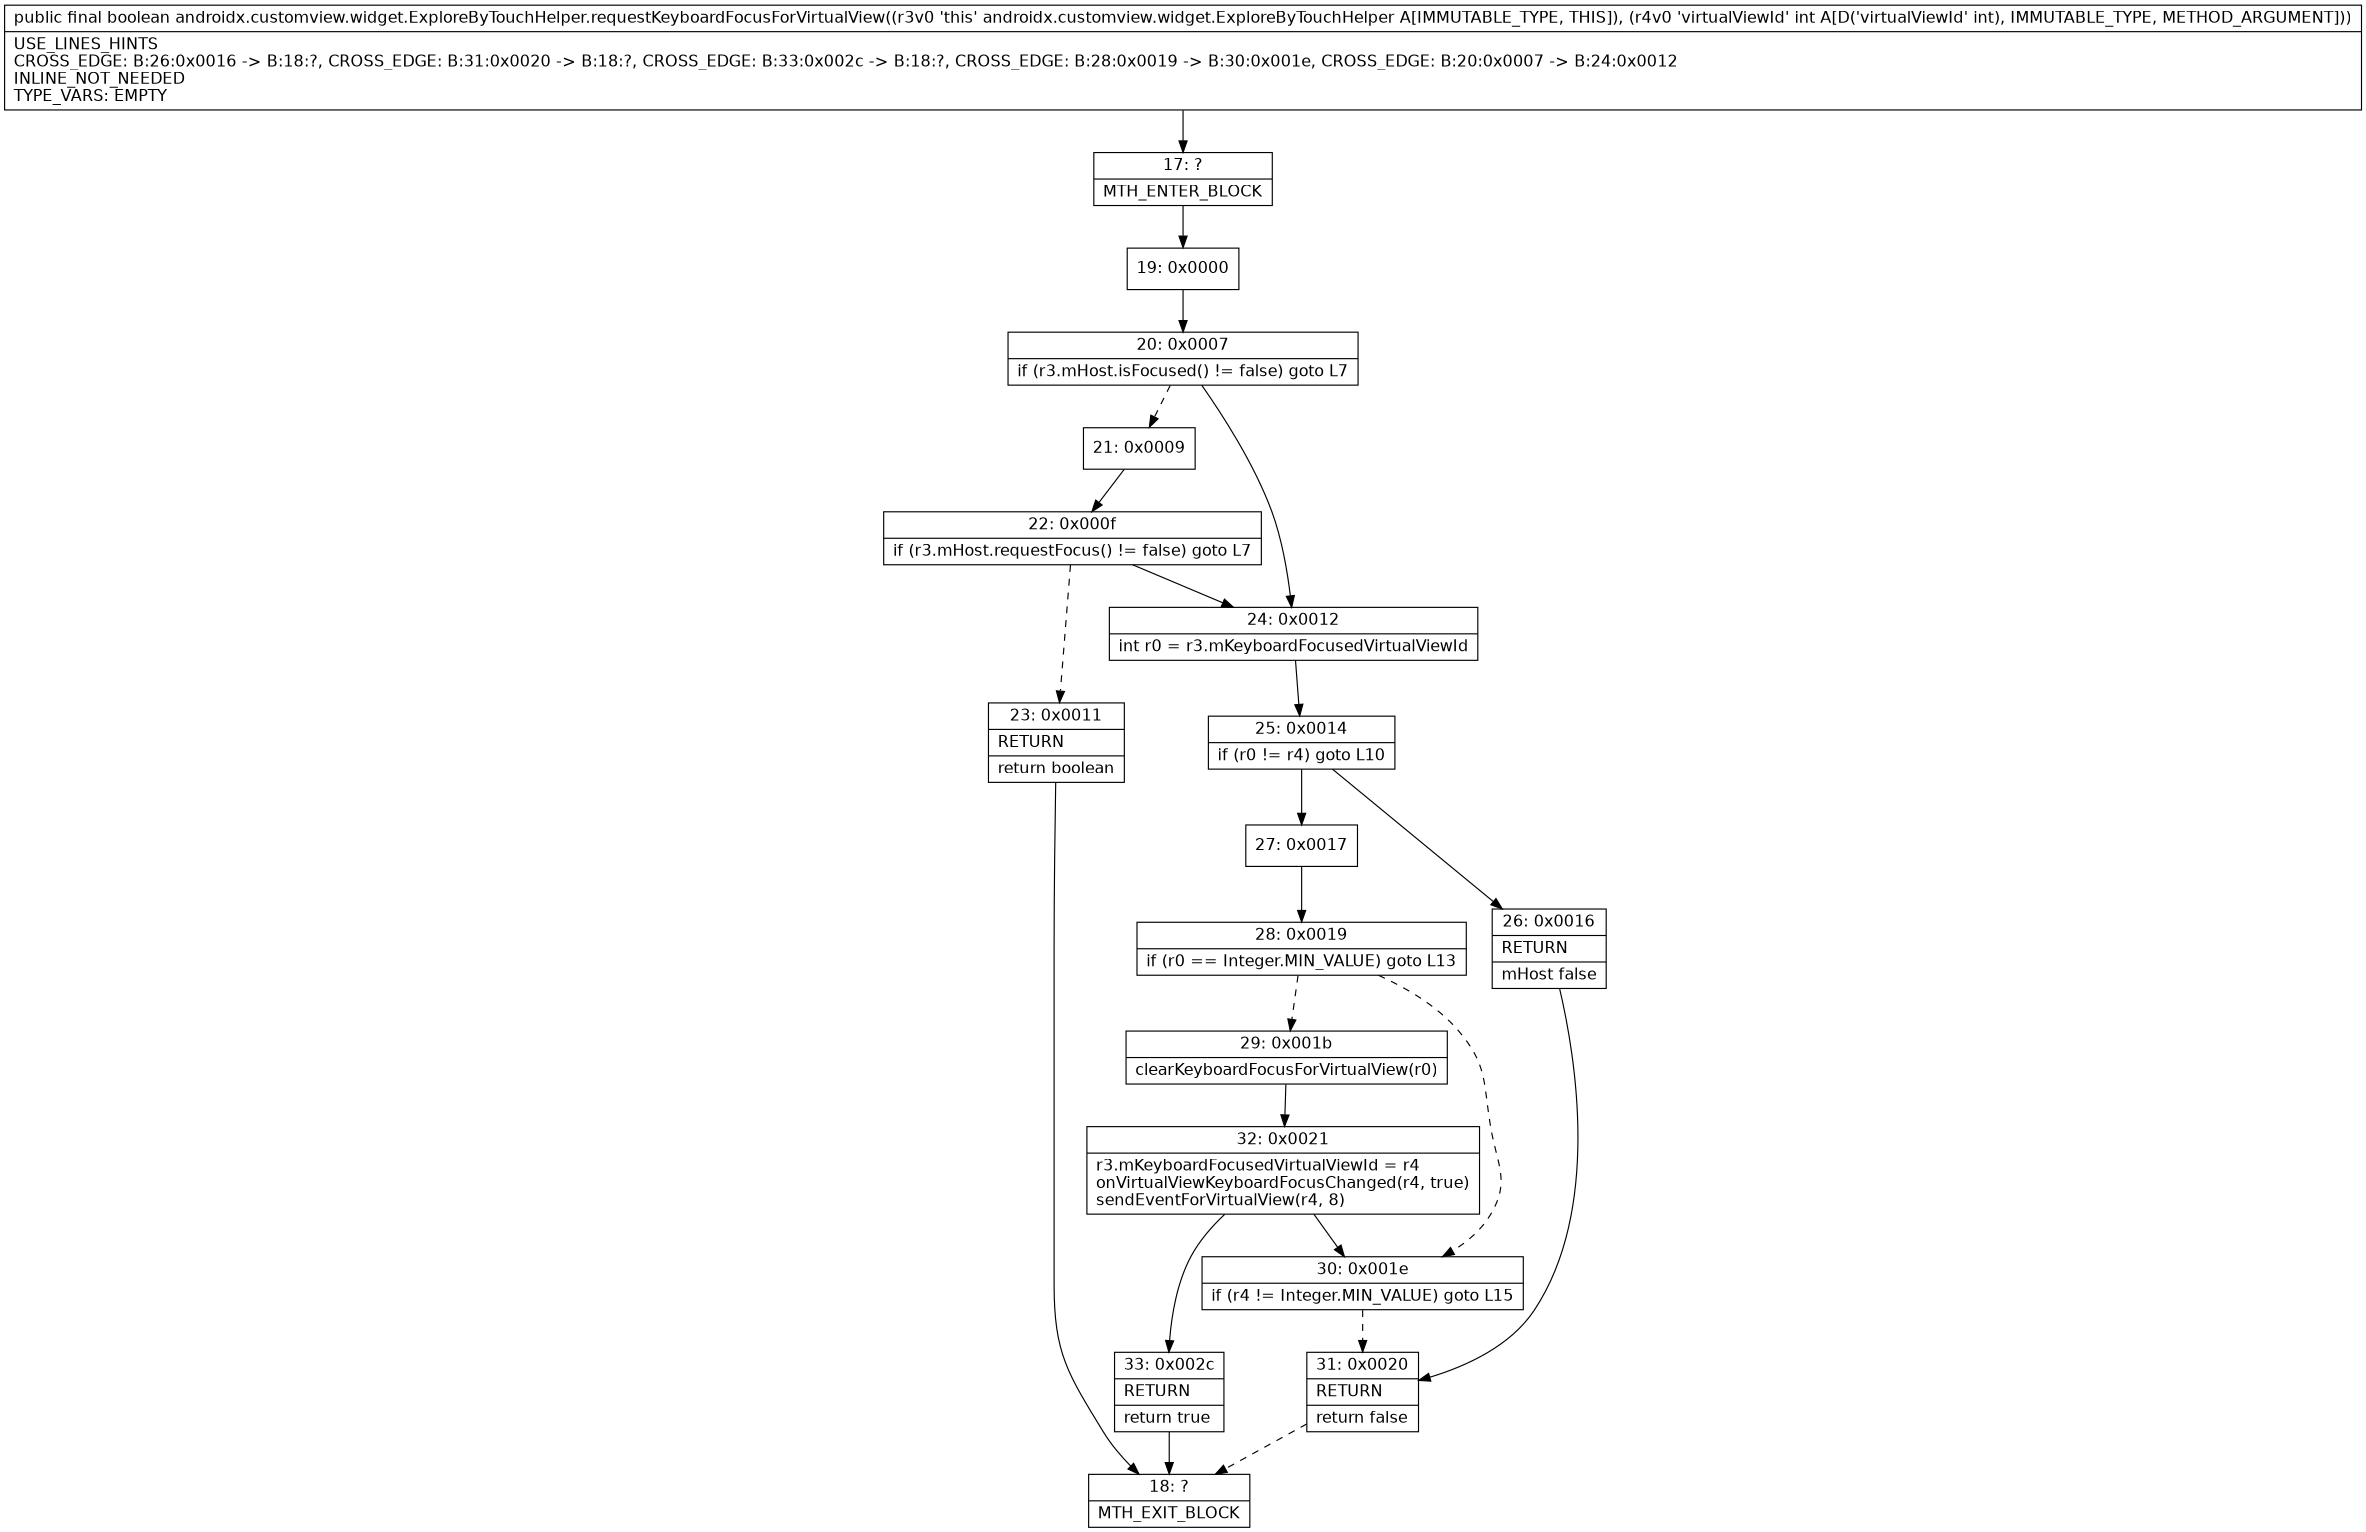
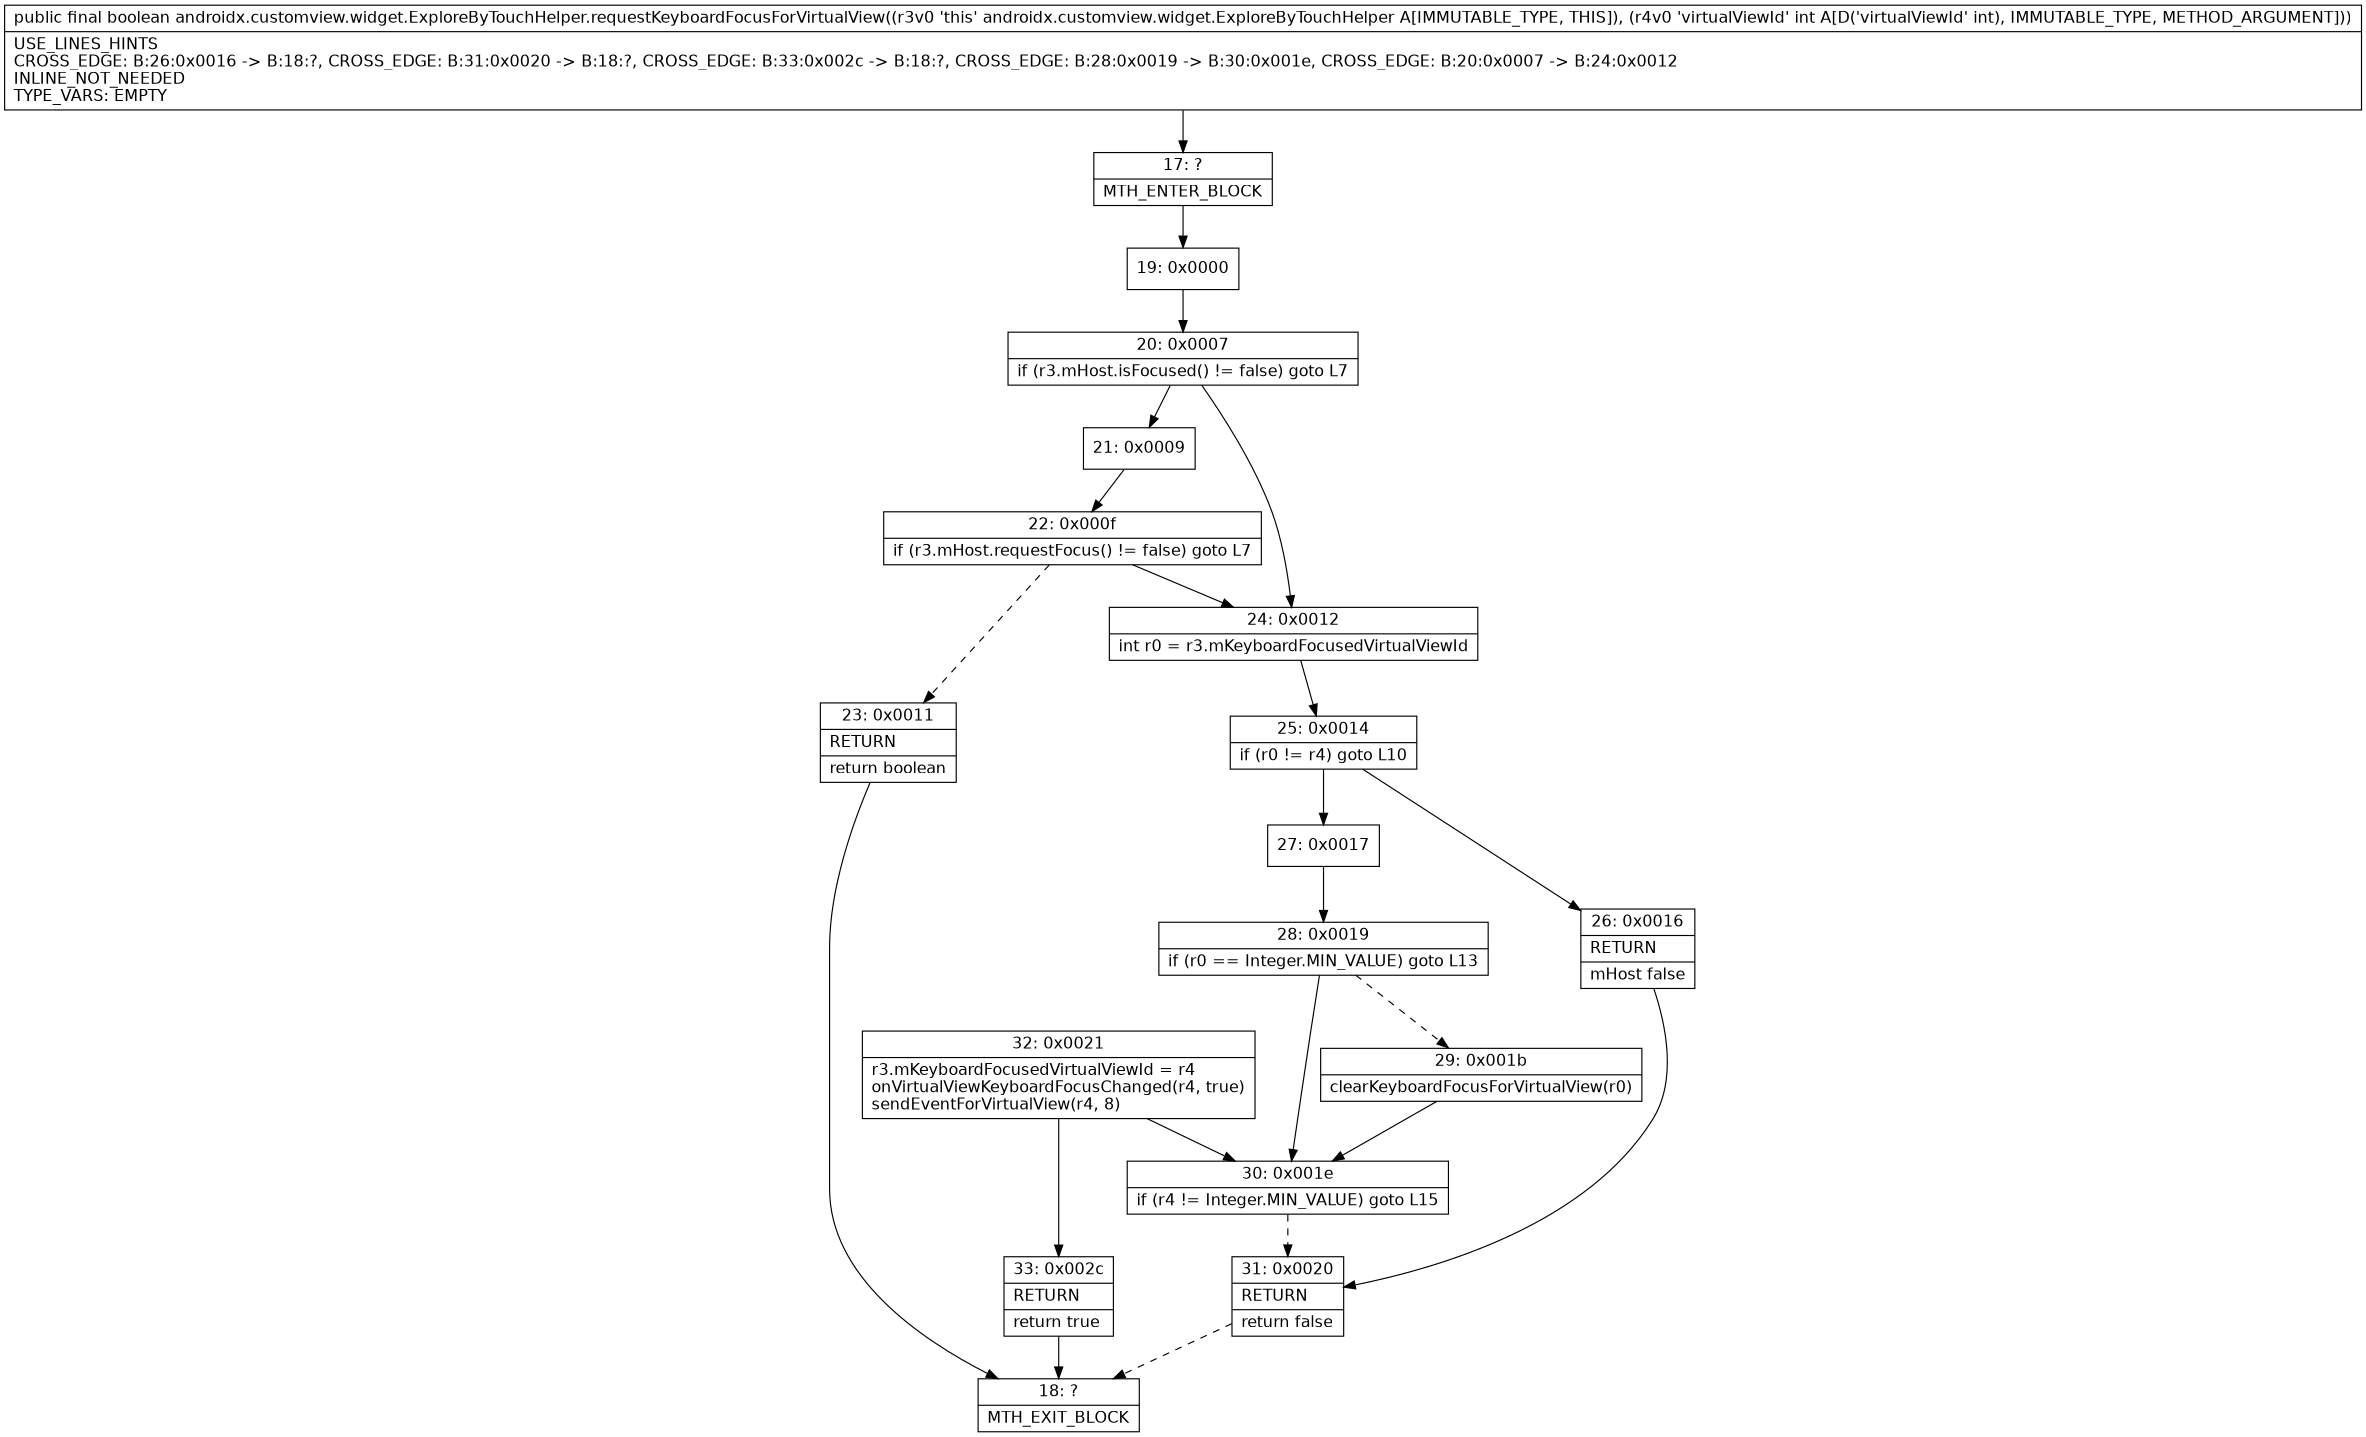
edge "20: 0x0007" -> "21: 0x0009": style dashed -> solid
edge "28: 0x0019" -> "30: 0x001e": style dashed -> solid
edge "29: 0x001b" -> "32: 0x0021": now "29: 0x001b" -> "30: 0x001e"
